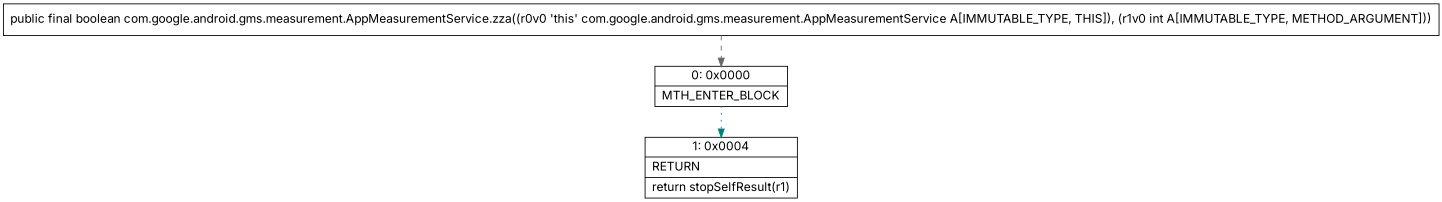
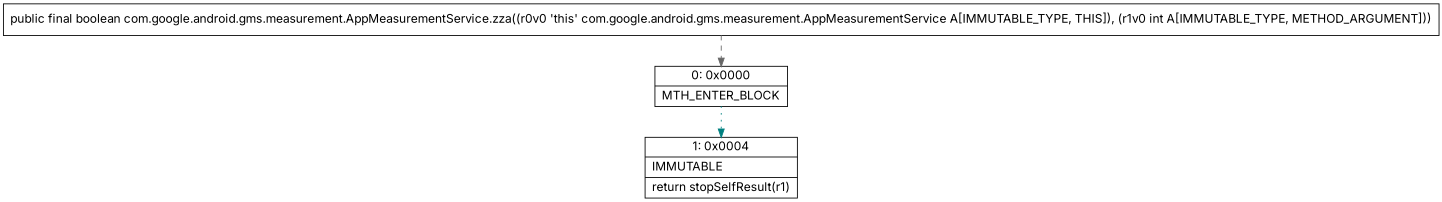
node "1: 0x0004": text "RETURN" -> "IMMUTABLE"
